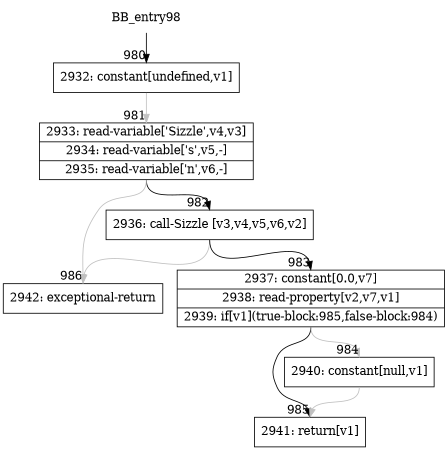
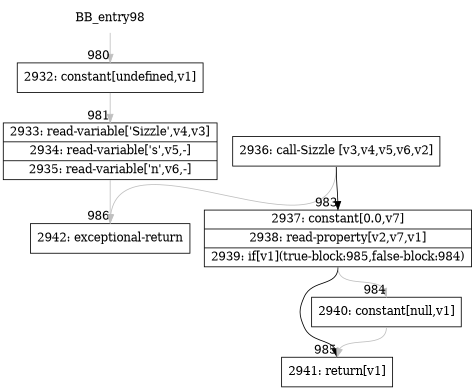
edge "BB_entry98" -> "2932: constant[undefined,v1]": color black -> gray
edge "2933: read-variable['Sizzle',v4,v3]" -> "2936: call-Sizzle [v3,v4,v5,v6,v2]": removed
